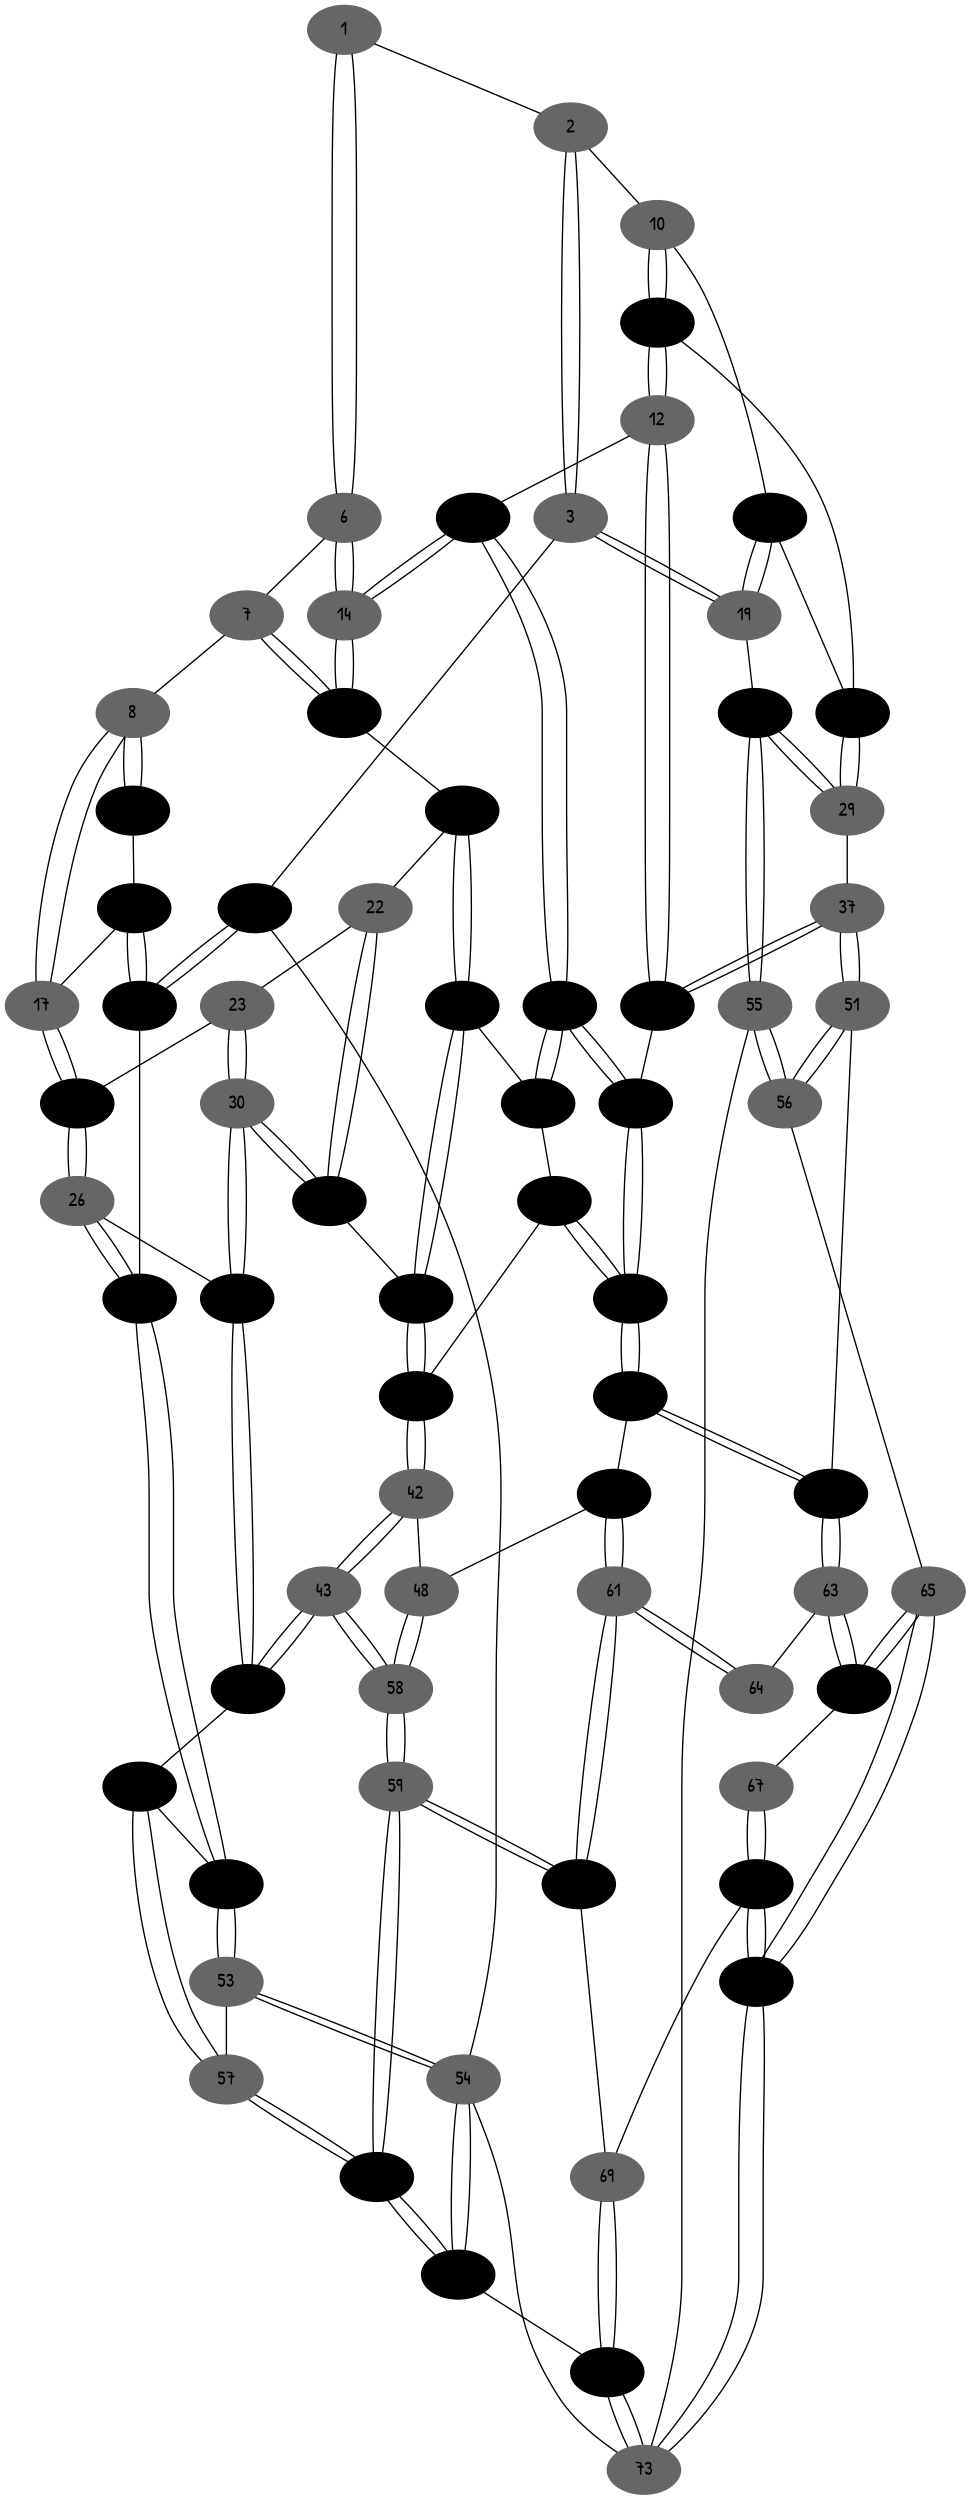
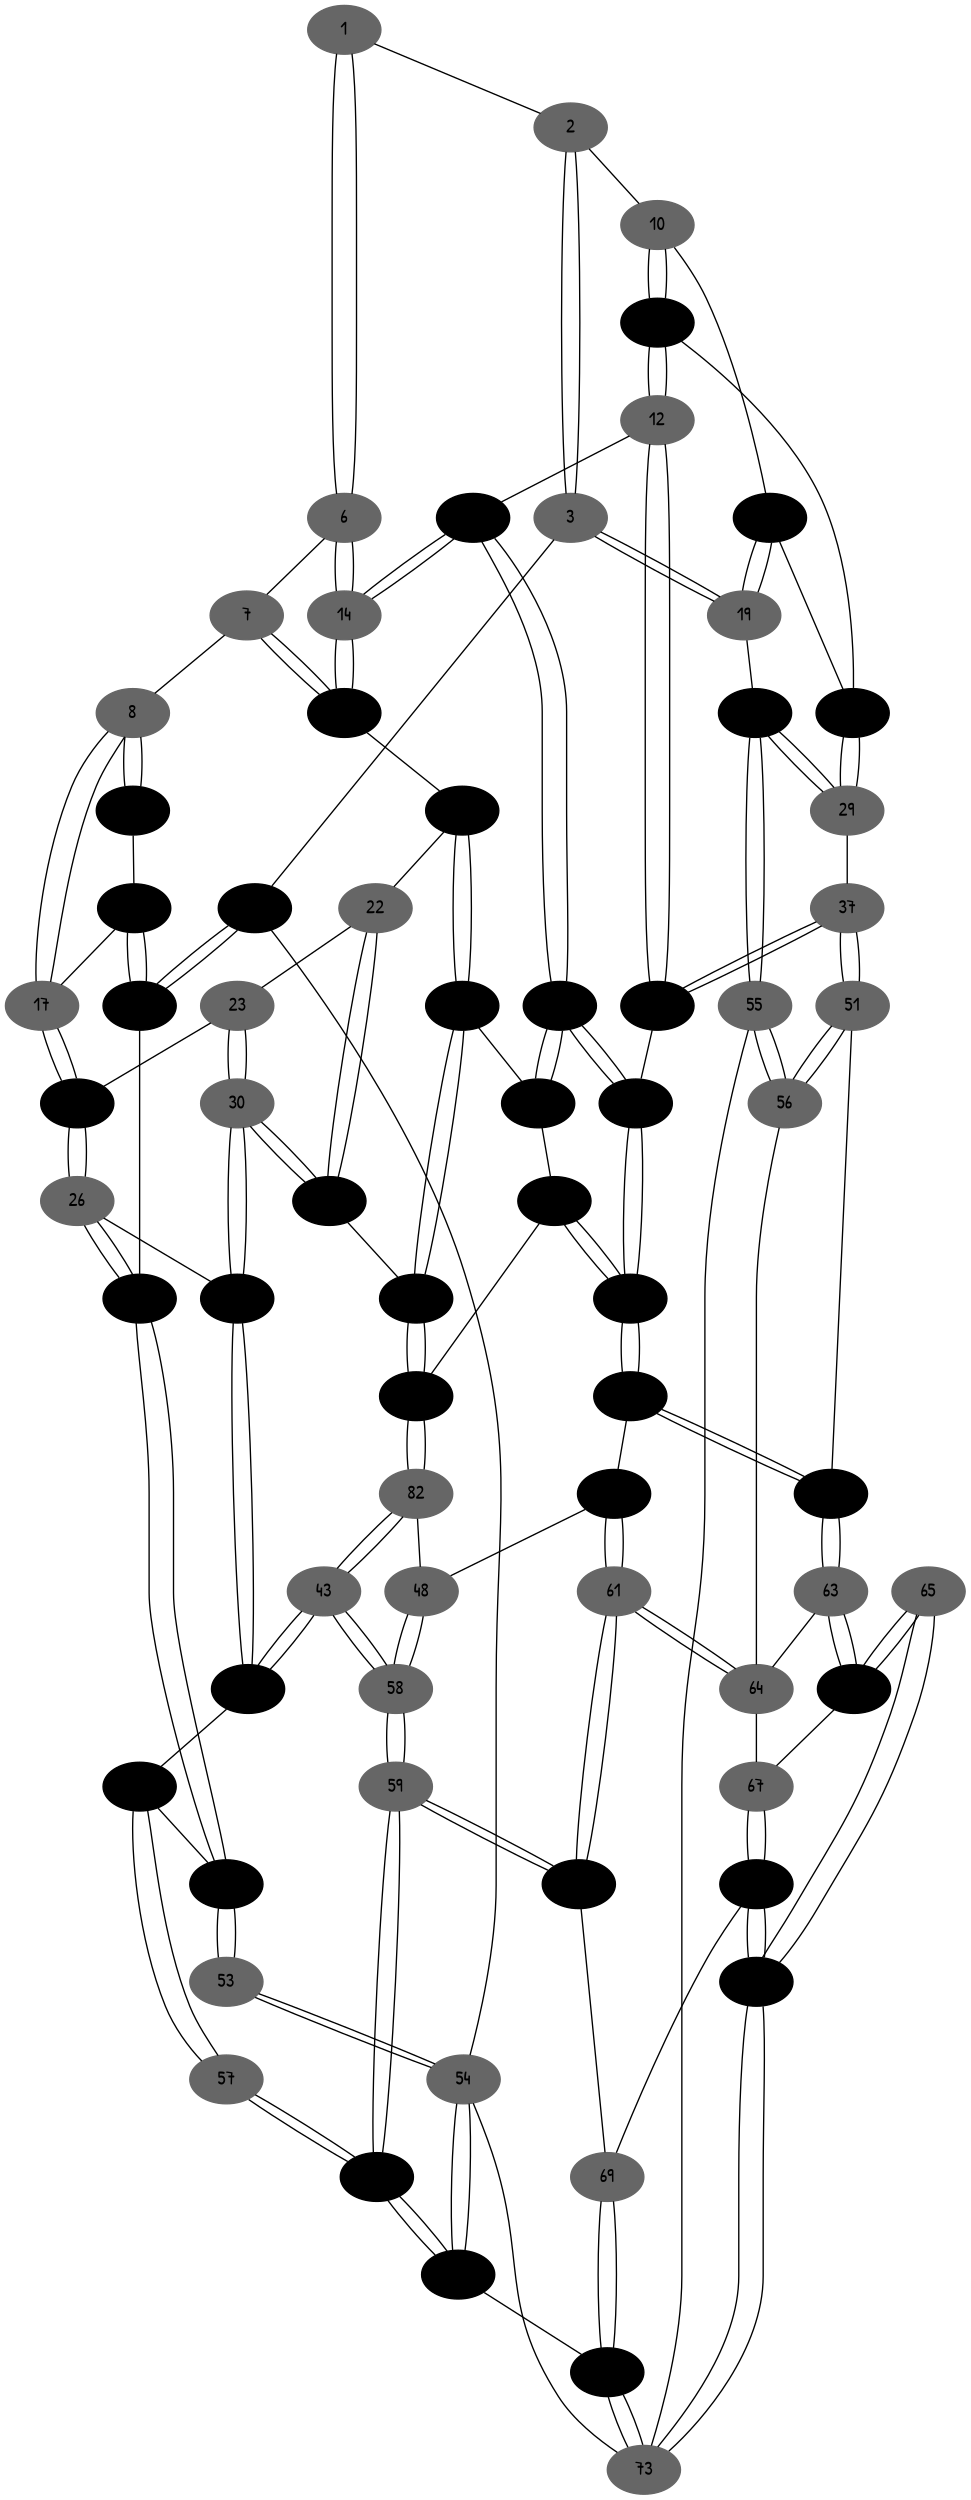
edge "56" -- "65": now "56" -- "64"
node "42": label "42" -> "82"
edge "64" -- "67": added
edge "53" -- "57": removed
